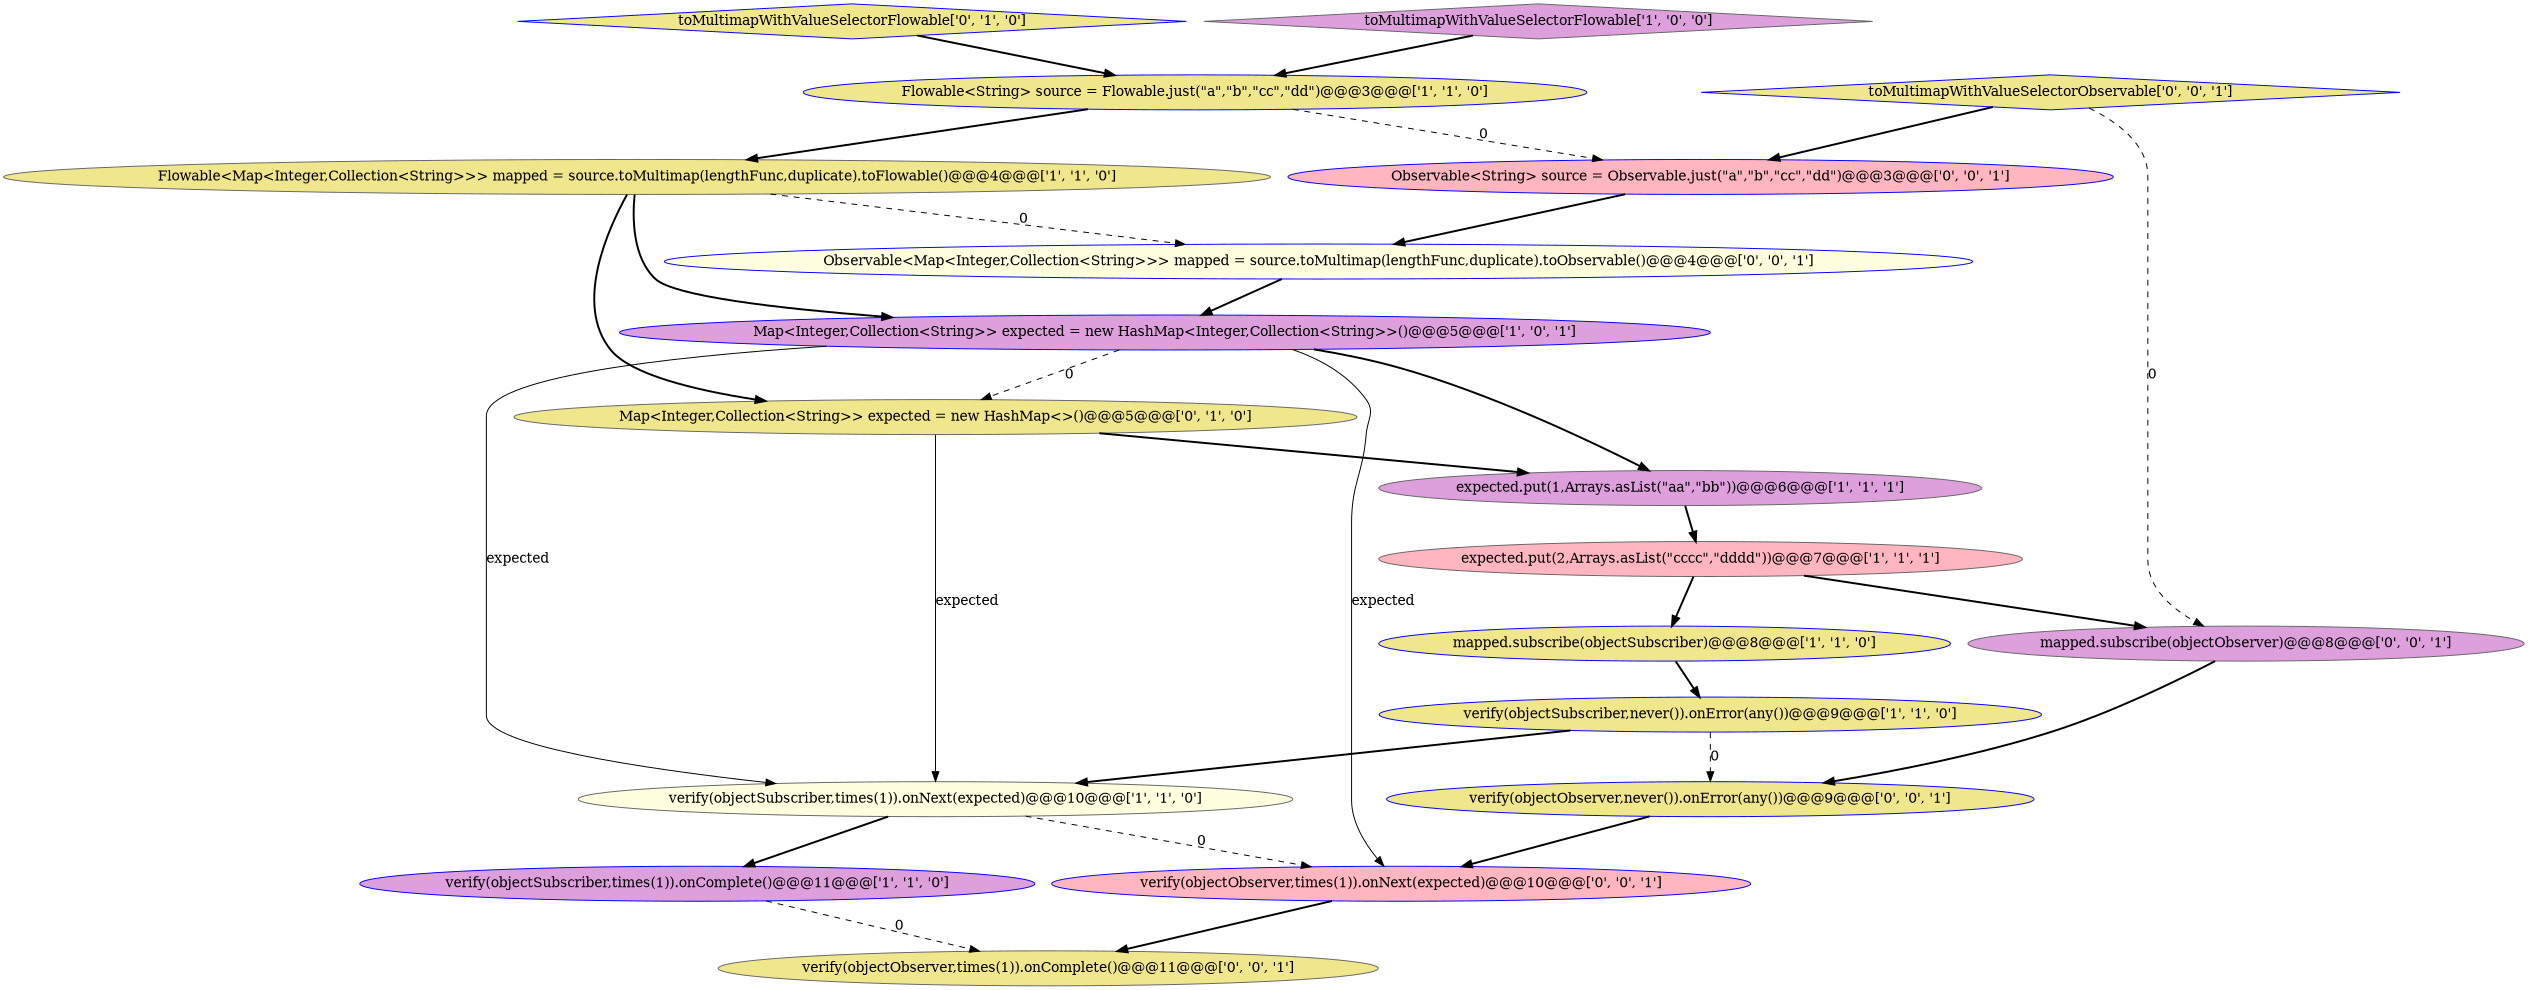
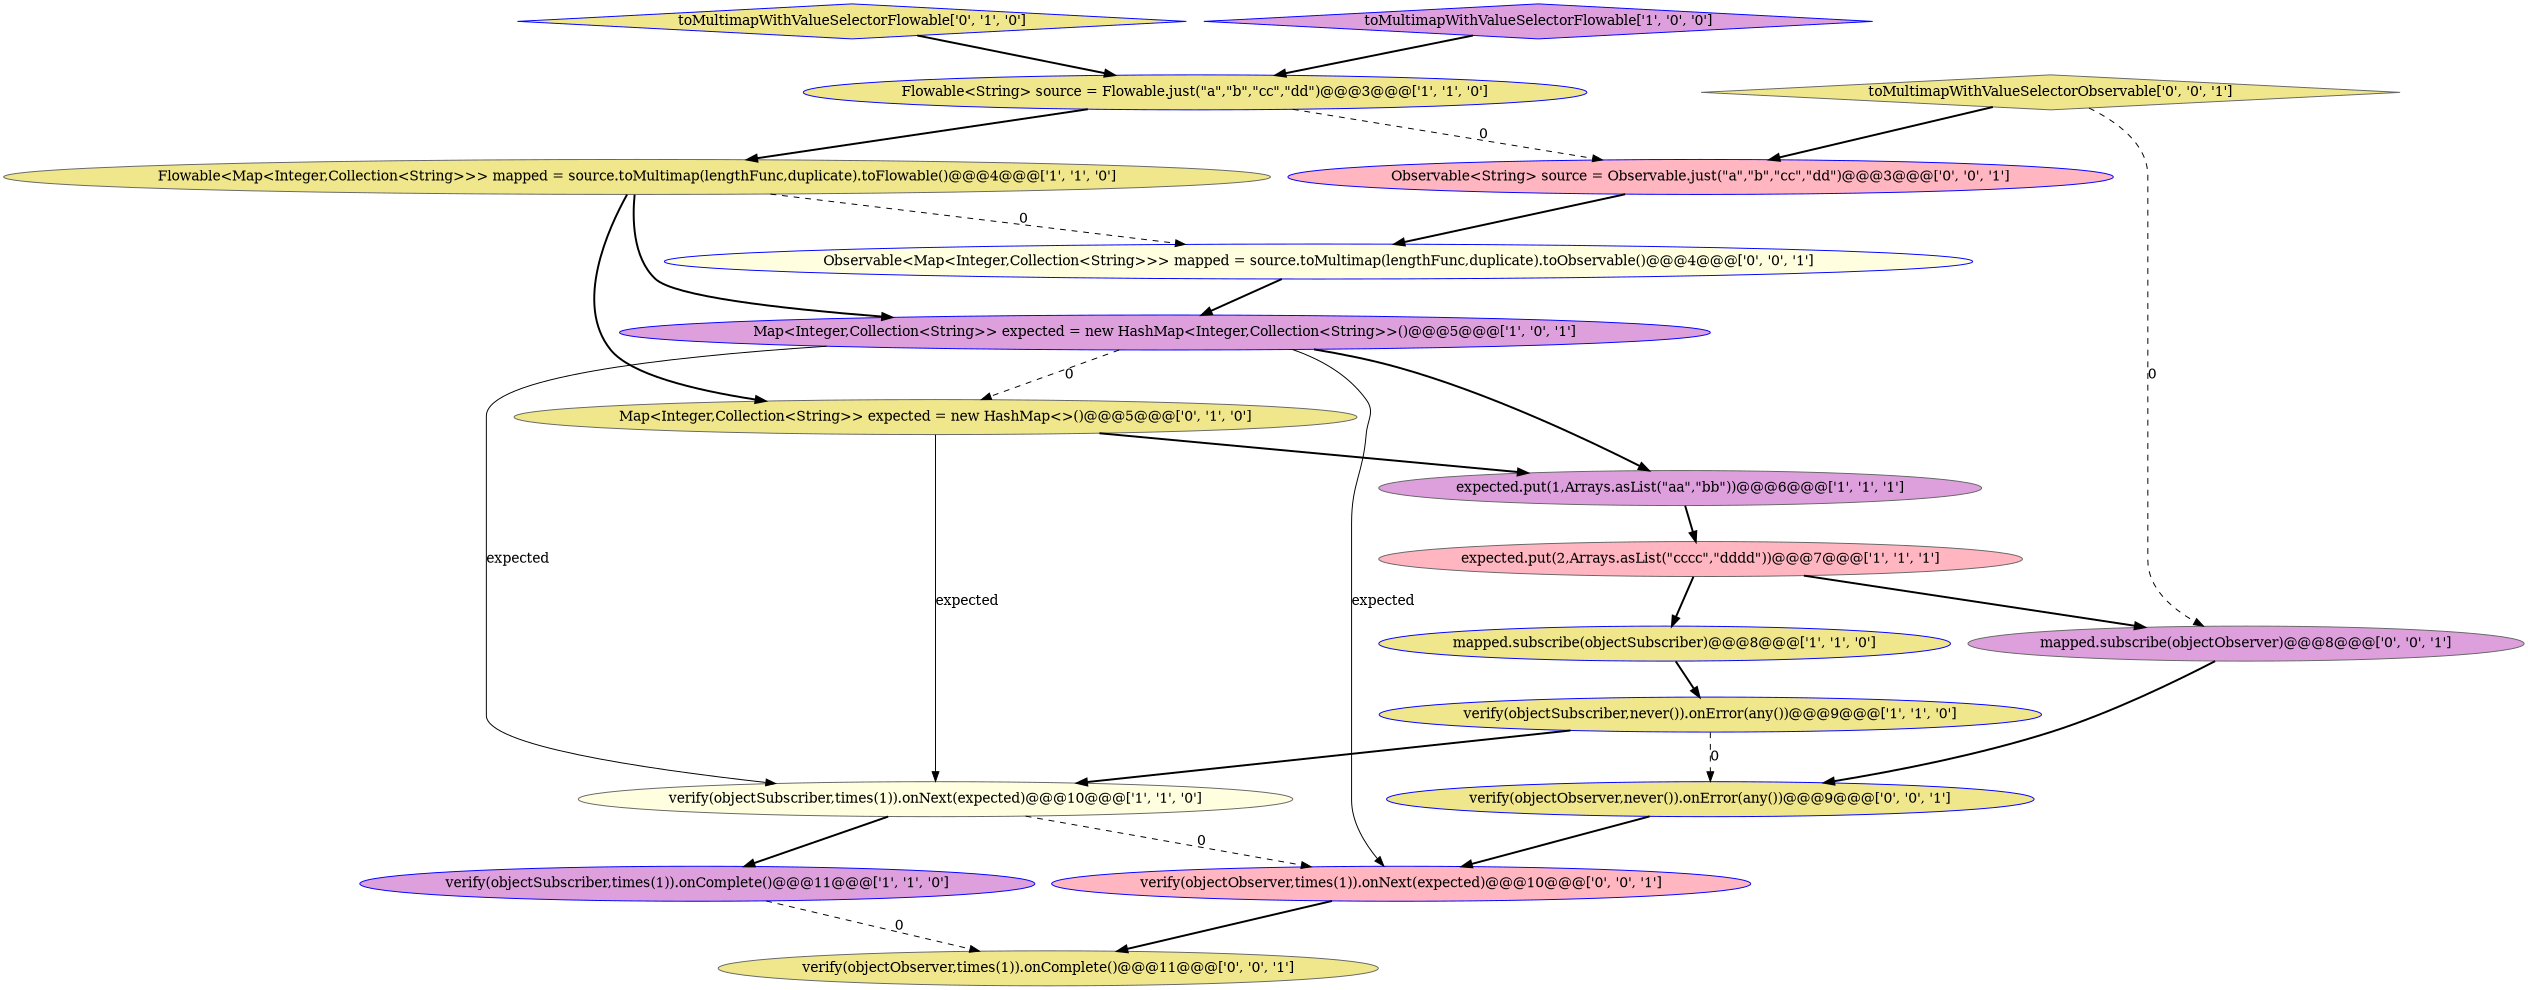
node "toMultimapWithValueSelectorFlowable['1', '0', '0']": color gray40 -> blue
node "toMultimapWithValueSelectorObservable['0', '0', '1']": color blue -> gray40
